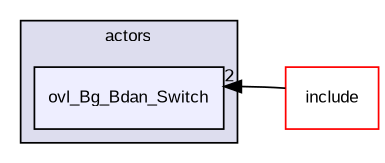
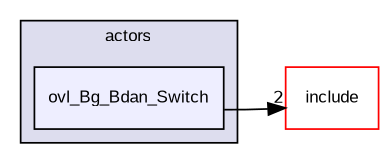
edge "include" -> "ovl_Bg_Bdan_Switch": reversed
